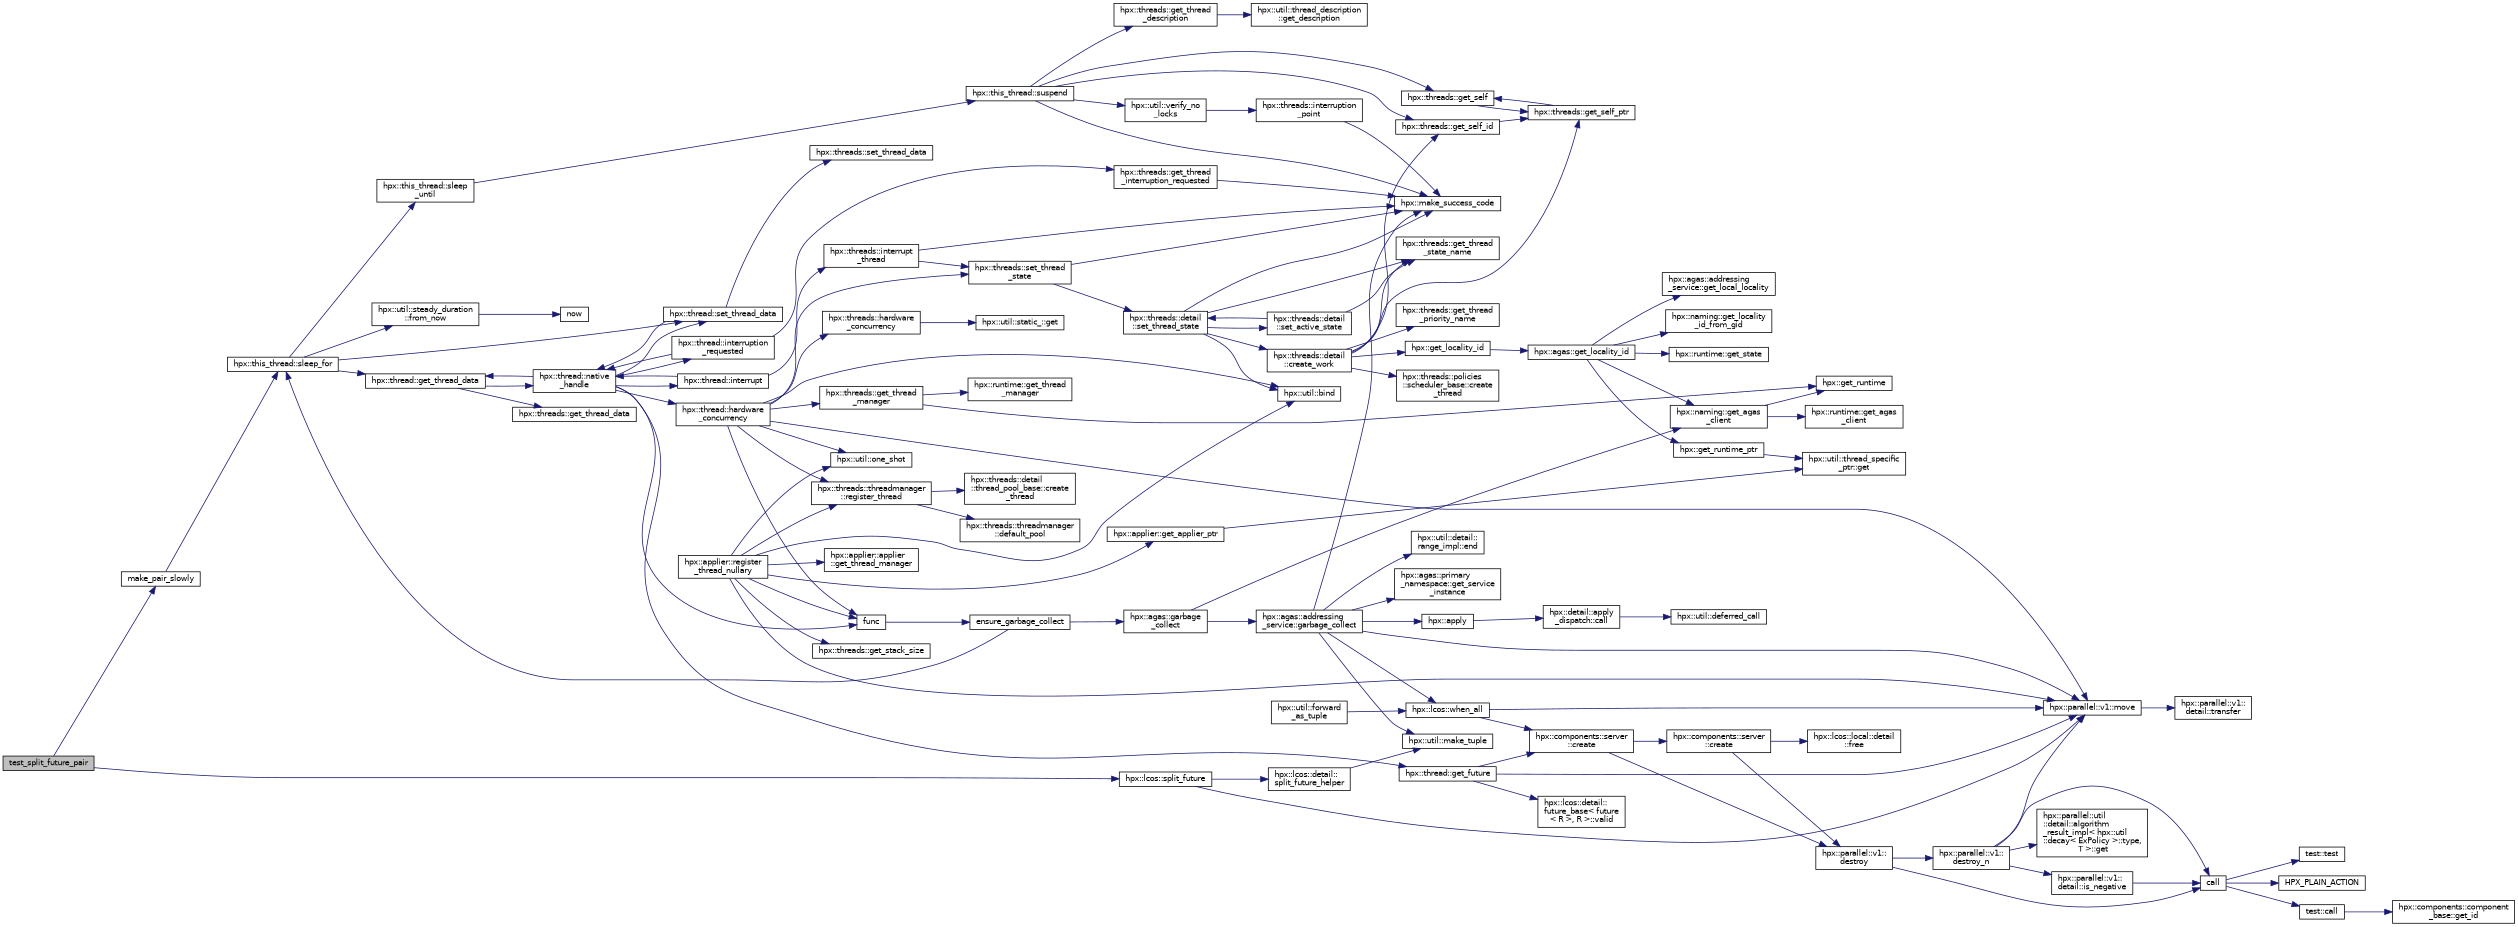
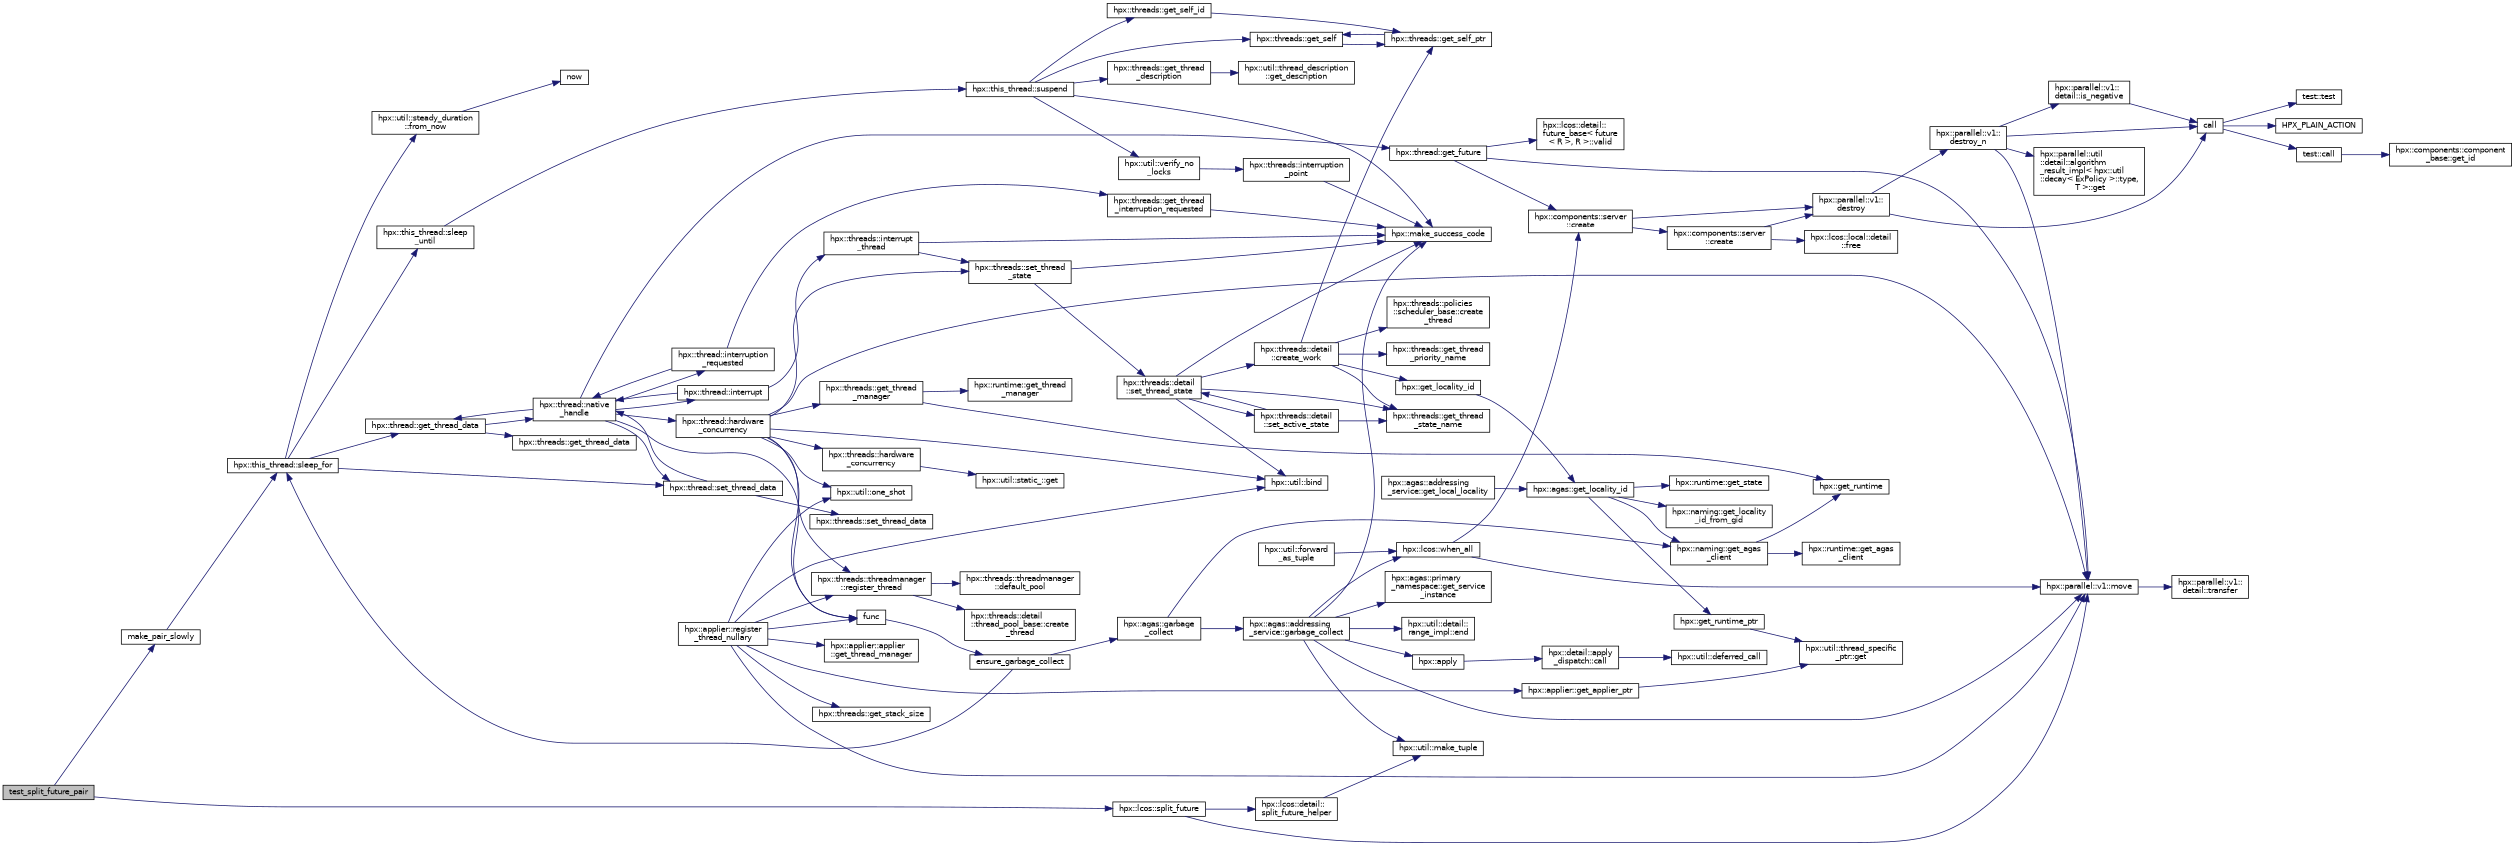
edge "hpx::threads::detail ::create_work" -> "hpx::threads::get_self_id": removed
edge "hpx::agas::get_locality_id" -> "hpx::agas::addressing _service::get_local_locality": reversed
